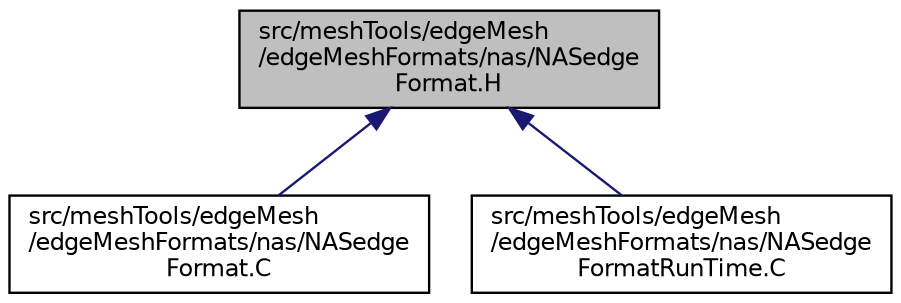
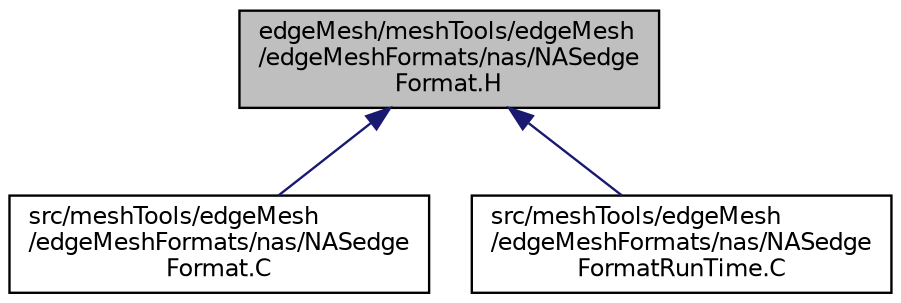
node "src/meshTools/edgeMesh /edgeMeshFormats/nas/NASedge Format.H": label "src/meshTools/edgeMesh /edgeMeshFormats/nas/NASedge Format.H" -> "edgeMesh/meshTools/edgeMesh /edgeMeshFormats/nas/NASedge Format.H"
